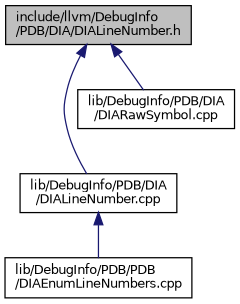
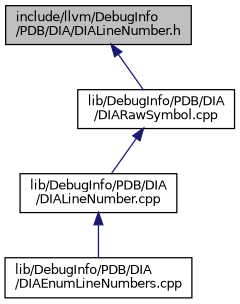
edge "lib/DebugInfo/PDB/DIA /DIALineNumber.cpp" -> "include/llvm/DebugInfo /PDB/DIA/DIALineNumber.h": now "lib/DebugInfo/PDB/DIA /DIALineNumber.cpp" -> "lib/DebugInfo/PDB/DIA /DIARawSymbol.cpp"
node "lib/DebugInfo/PDB/PDB /DIAEnumLineNumbers.cpp": label "lib/DebugInfo/PDB/PDB /DIAEnumLineNumbers.cpp" -> "lib/DebugInfo/PDB/DIA /DIAEnumLineNumbers.cpp"
